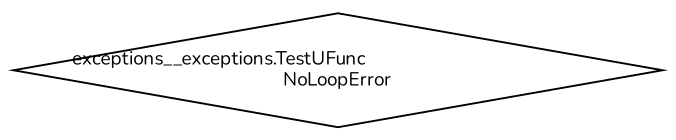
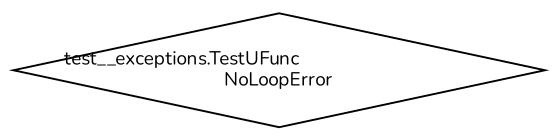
node "exceptions__exceptions.TestUFunc NoLoopError": label "exceptions__exceptions.TestUFunc NoLoopError" -> "test__exceptions.TestUFunc NoLoopError"
